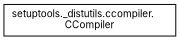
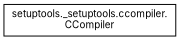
node "setuptools._distutils.ccompiler. CCompiler": label "setuptools._distutils.ccompiler. CCompiler" -> "setuptools._setuptools.ccompiler. CCompiler"
